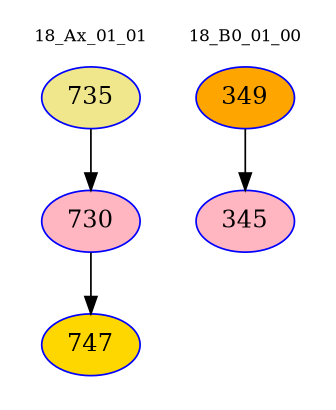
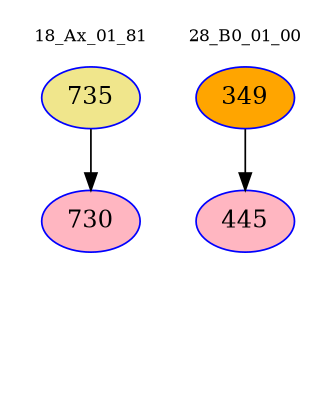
cluster "18_Ax_01_01": label "18_Ax_01_01" -> "18_Ax_01_81"
cluster "18_B0_01_00": label "18_B0_01_00" -> "28_B0_01_00"
node "345": label "345" -> "445"
node "747": removed
